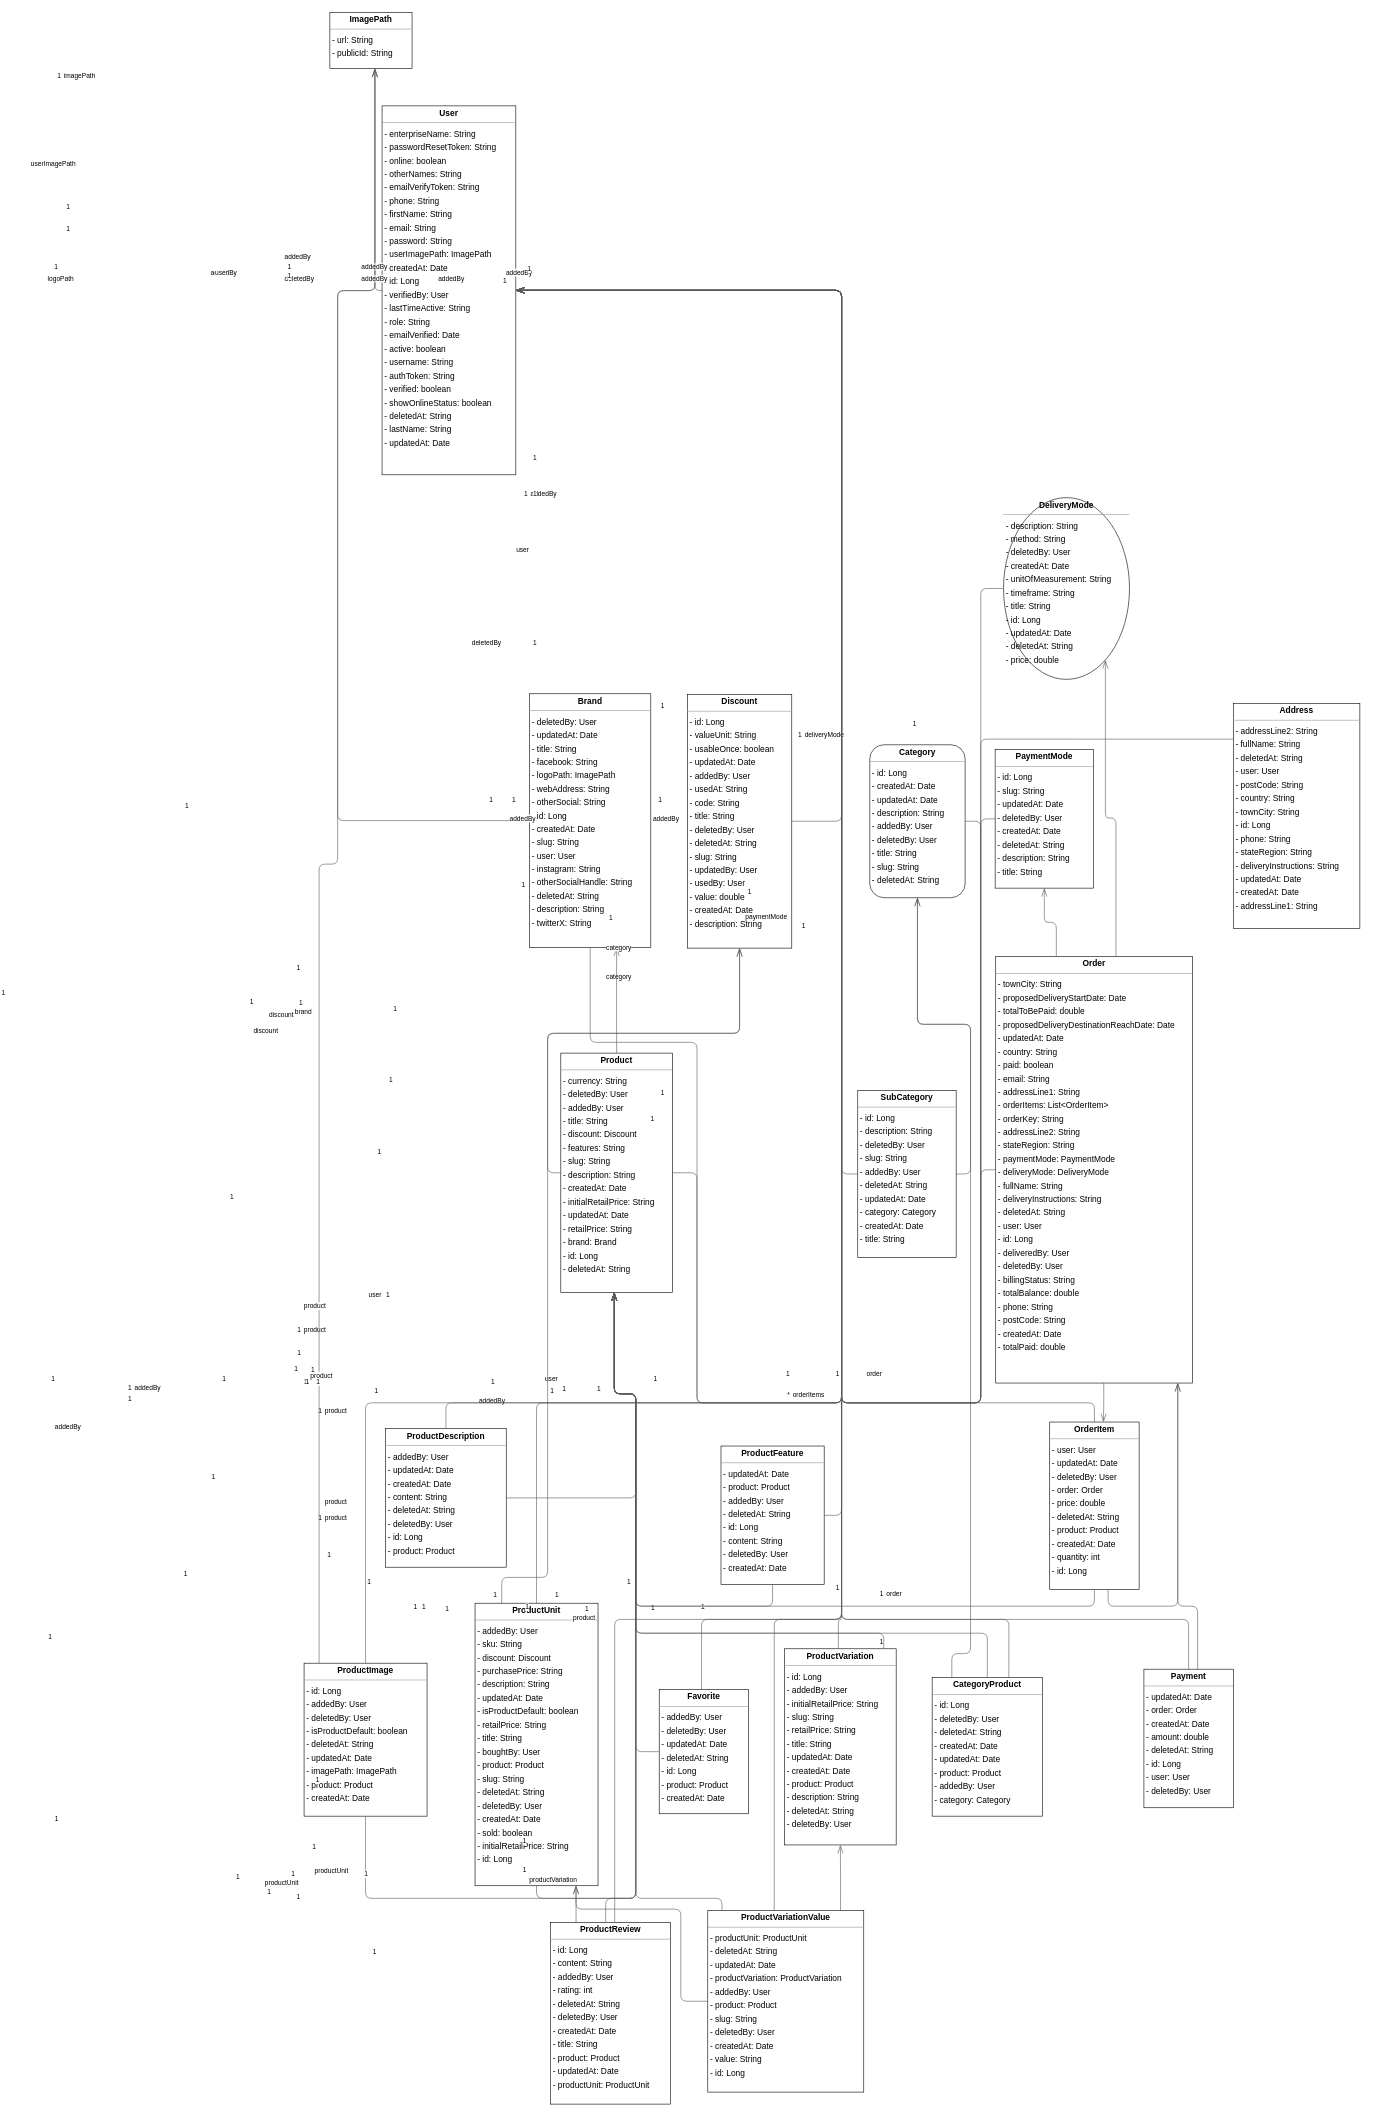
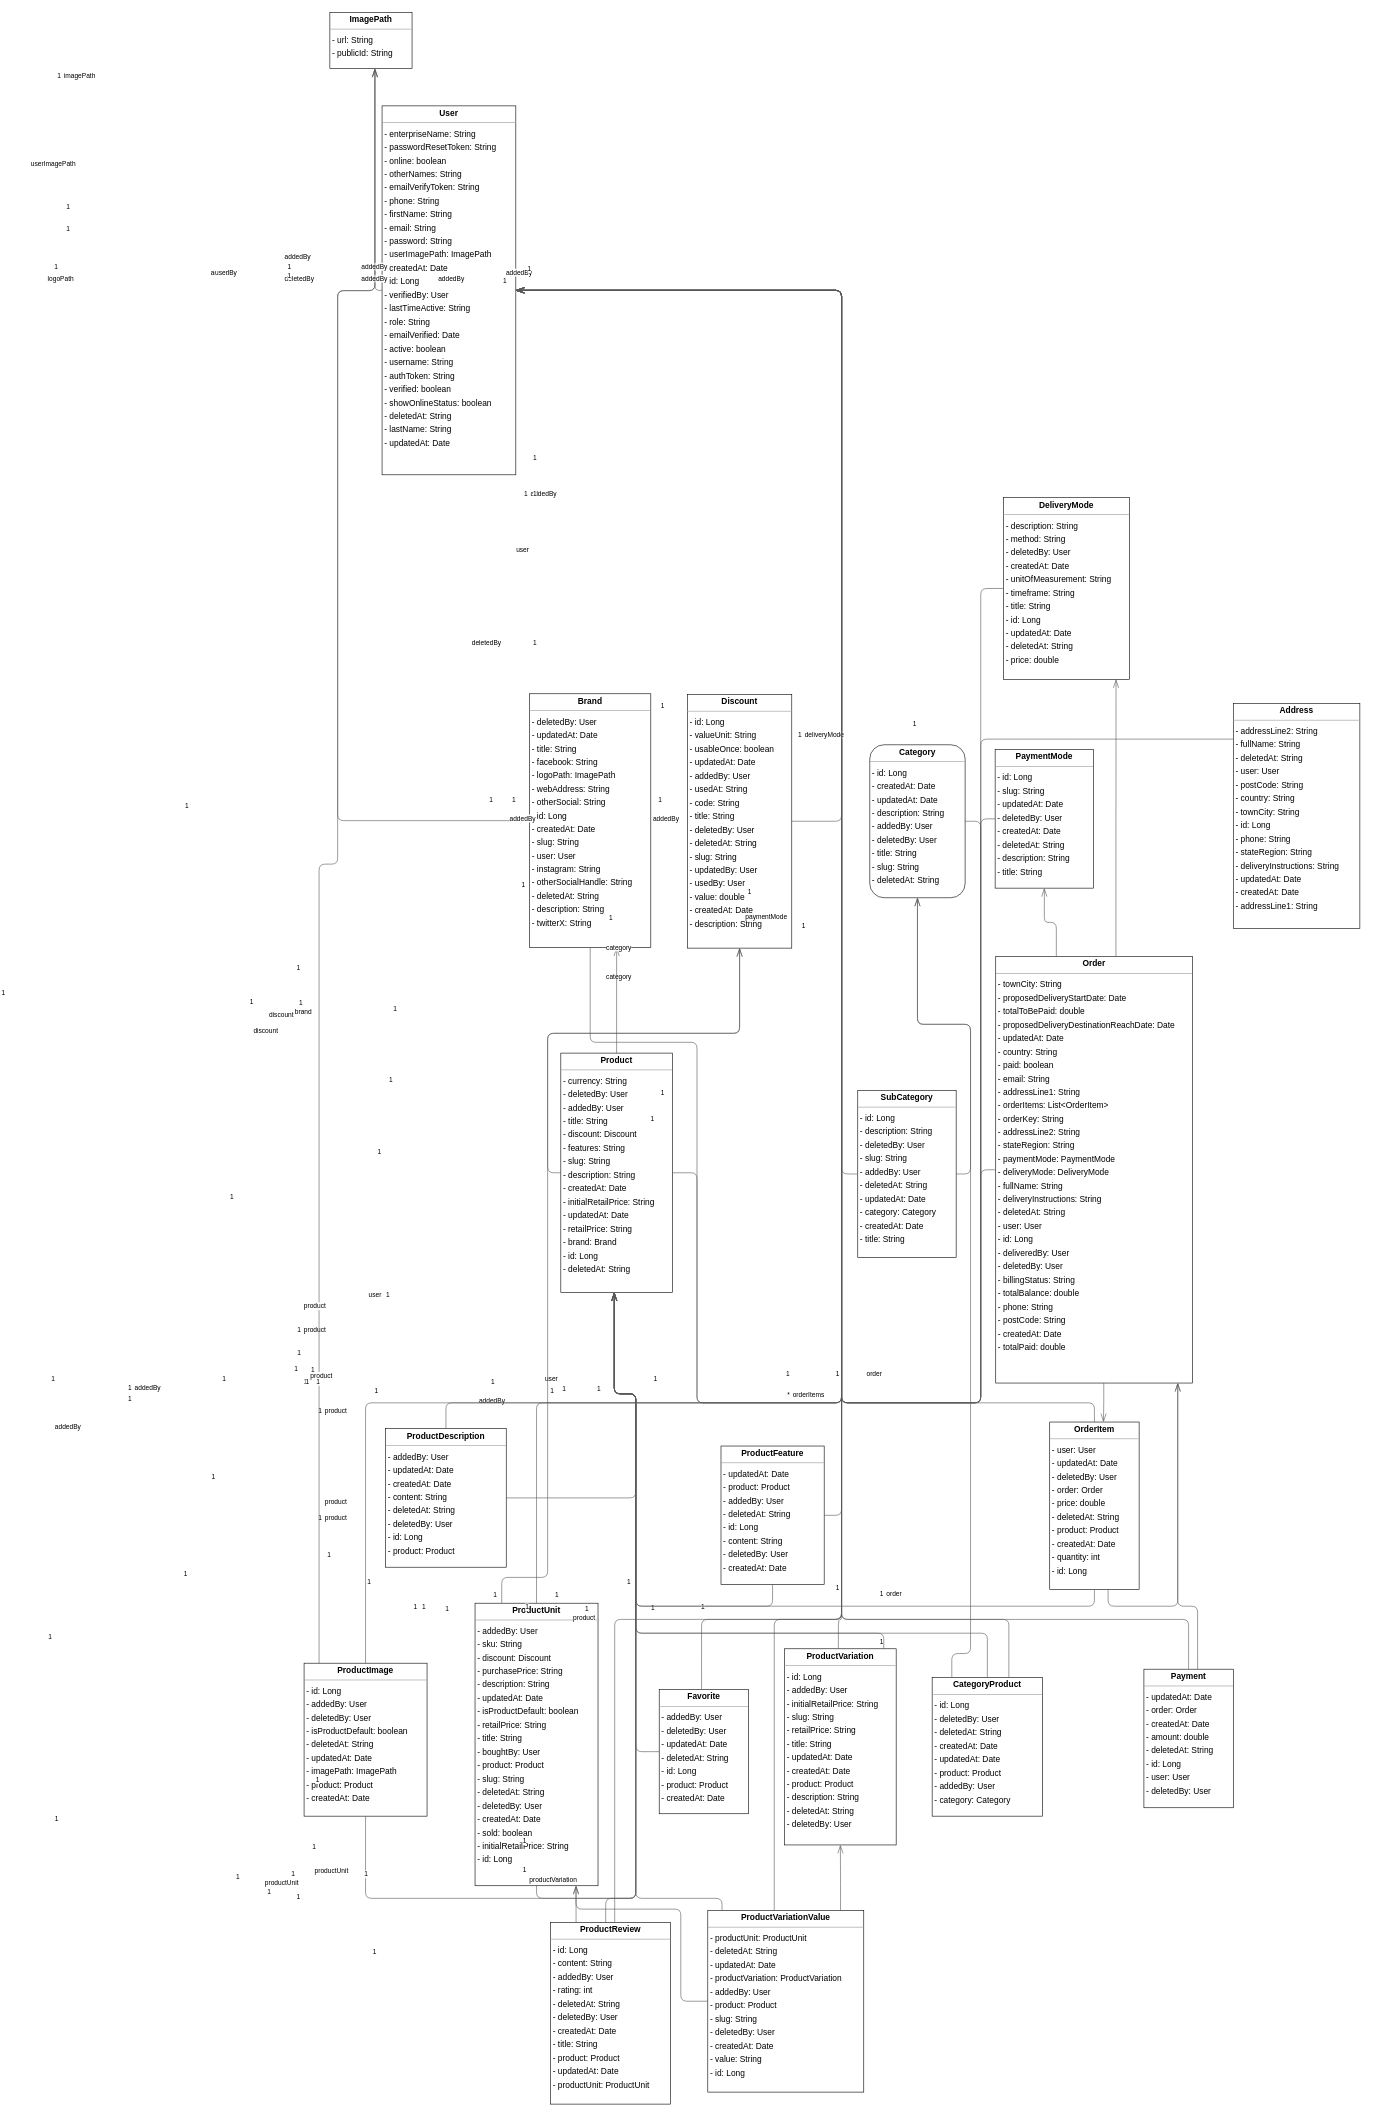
node "DeliveryMode - description: String - method: String - deletedBy: User - createdAt: Date - unitOfMeasurement: String - timeframe: String - title: String - id: Long - updatedAt: Date - deletedAt: String - price: double": shape ellipse -> rectangle
